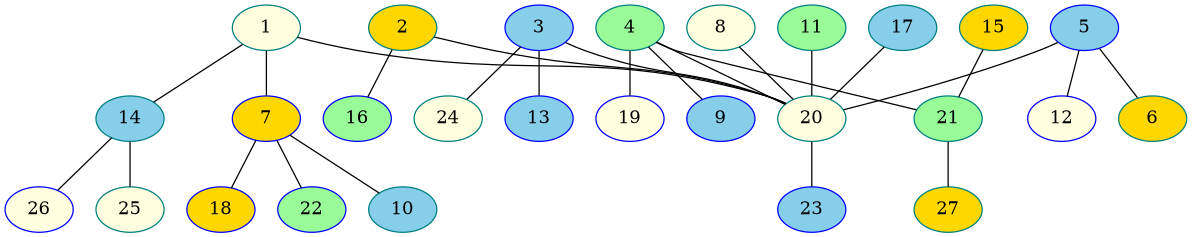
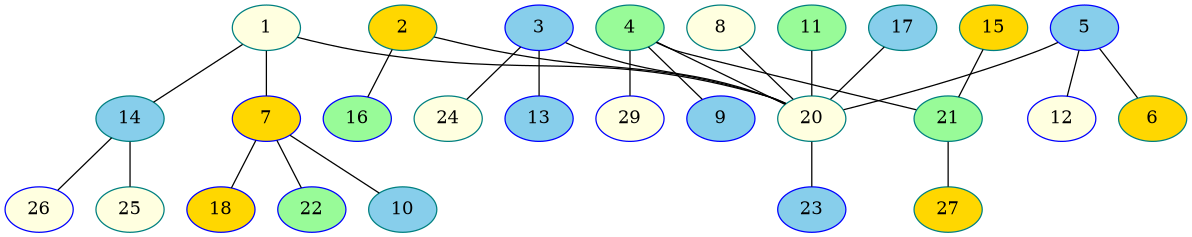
node "19": label "19" -> "29"
